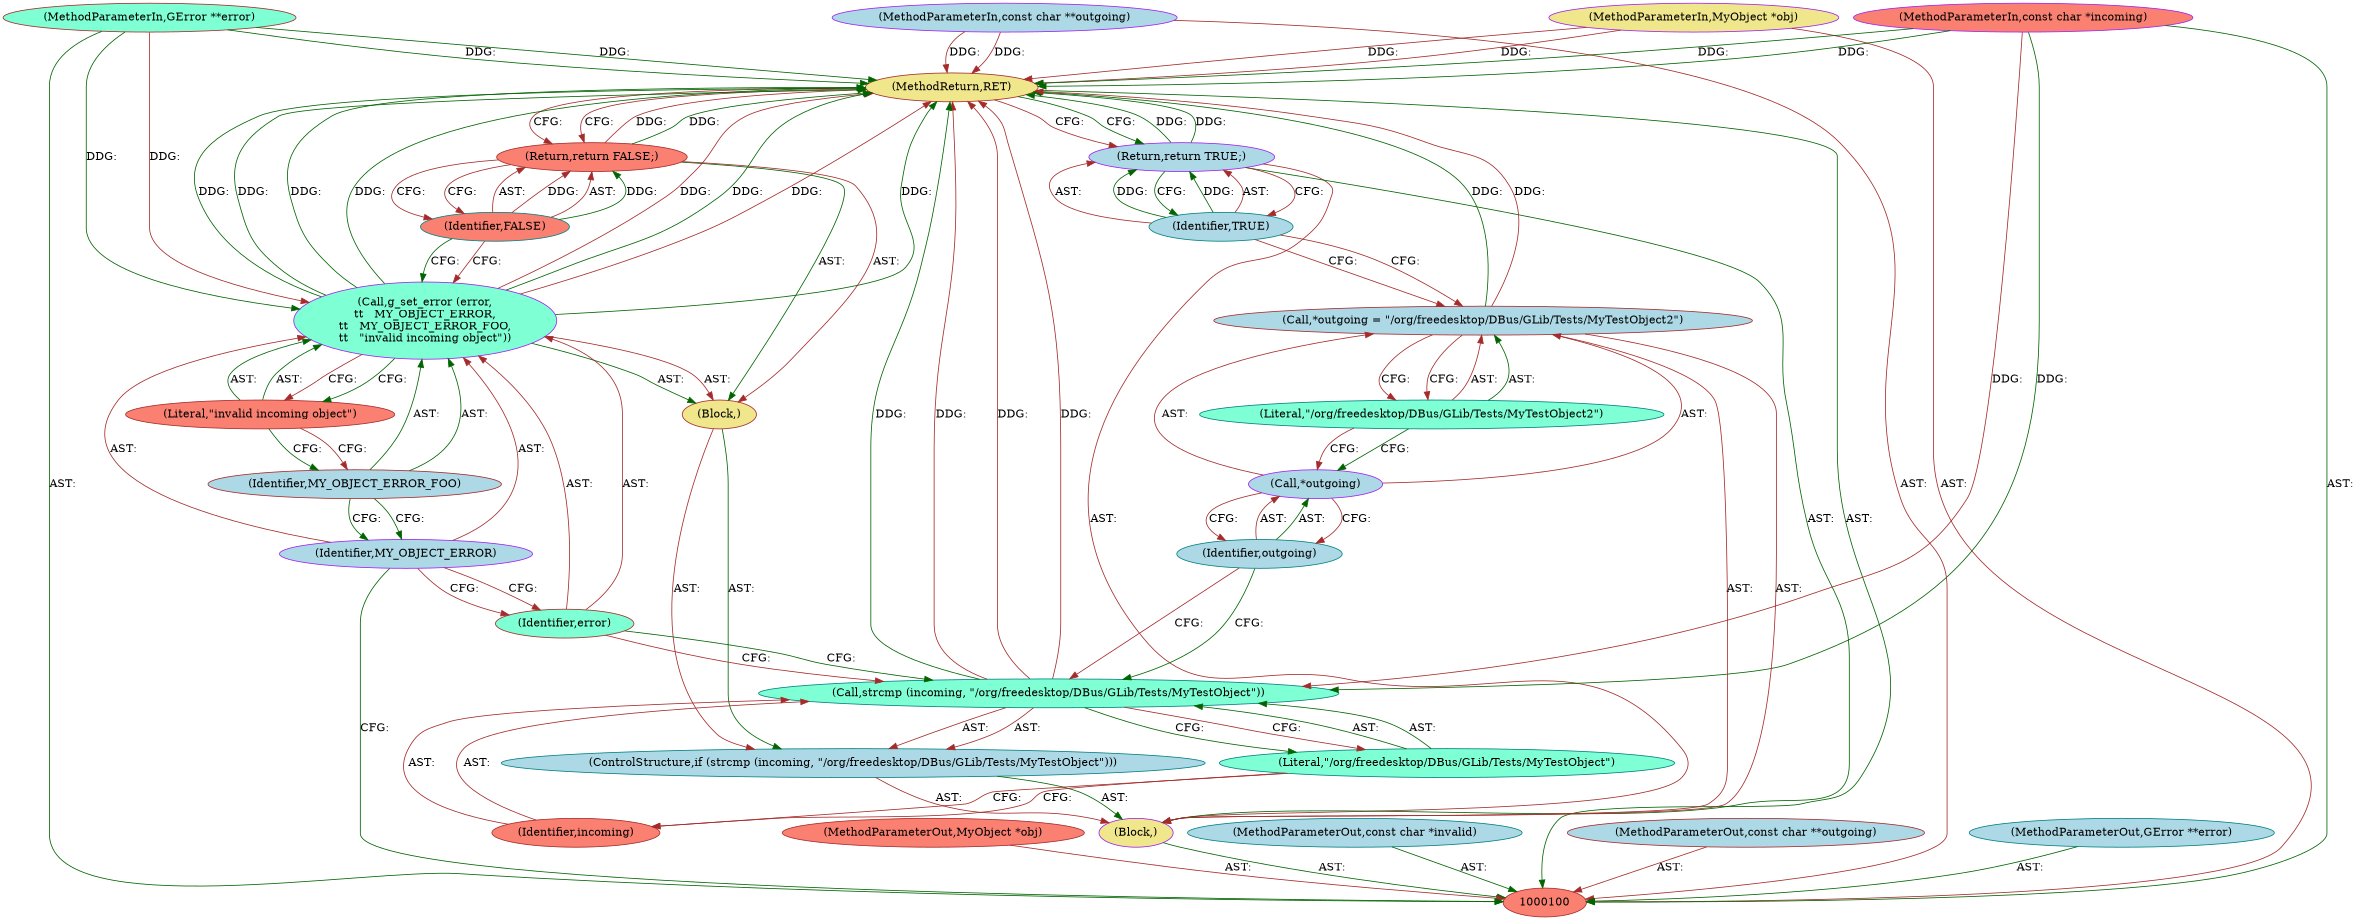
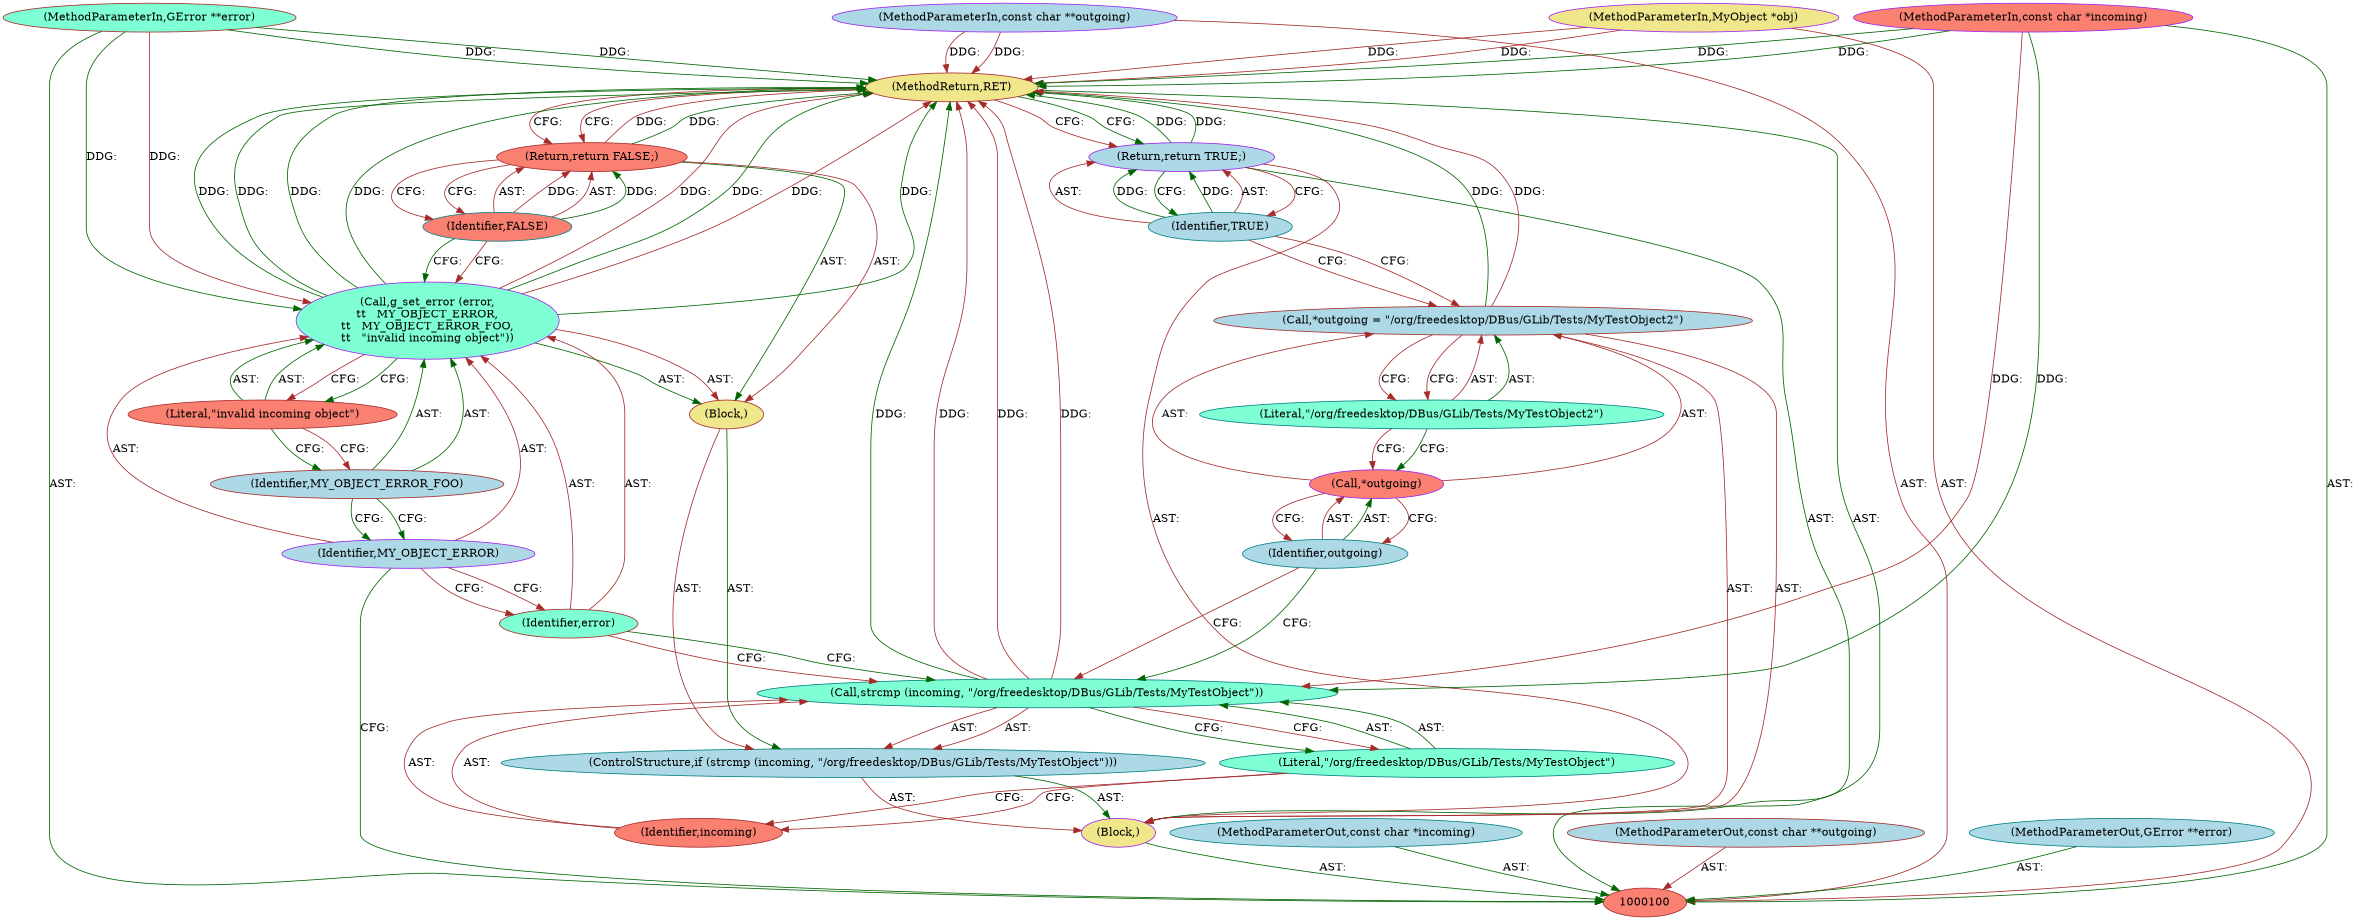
node "(Call,*outgoing)": fillcolor lightblue -> salmon
node "(MethodParameterOut,MyObject *obj)": removed
node "(MethodParameterOut,const char *invalid)": label "(MethodParameterOut,const char *invalid)" -> "(MethodParameterOut,const char *incoming)"
